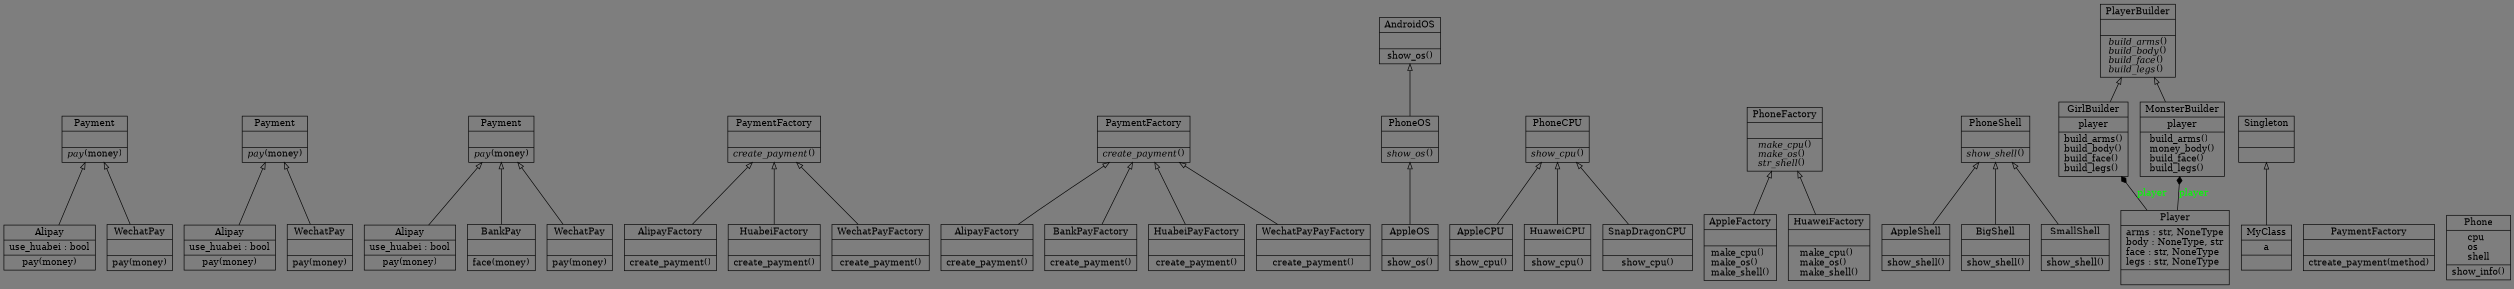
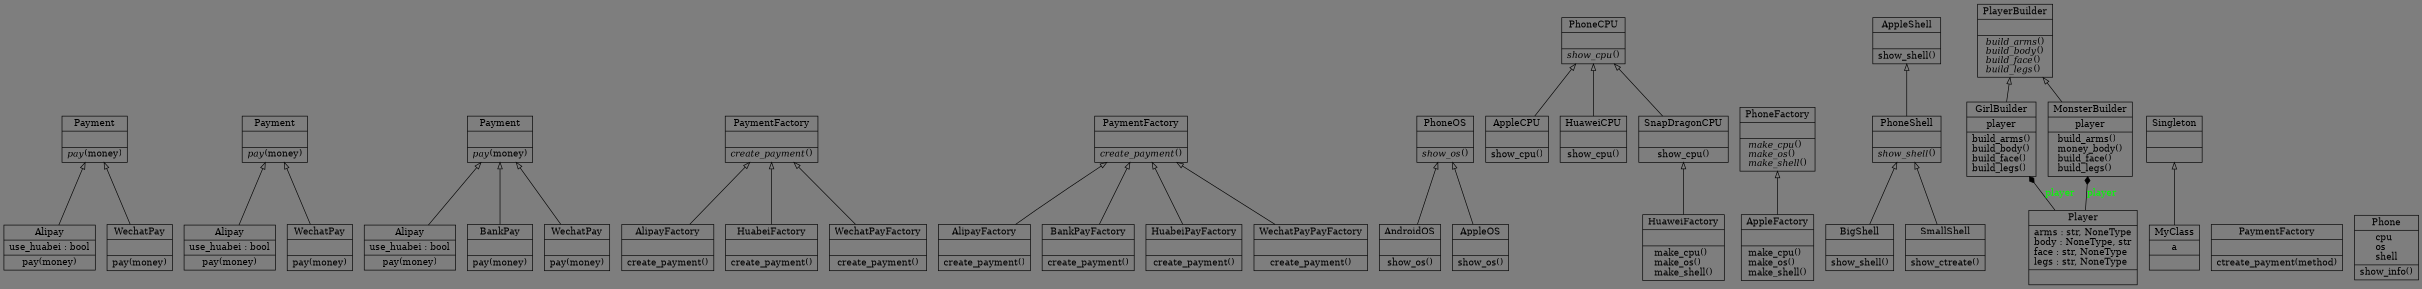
edge "PhoneOS" -> "AndroidOS": reversed
node "PhoneFactory": text "str_shell" -> "make_shell"
edge "HuaweiFactory" -> "PhoneFactory": now "HuaweiFactory" -> "SnapDragonCPU"
edge "AppleShell" -> "PhoneShell": reversed
node "BankPay": text "face(money)" -> "pay(money)"
node "SmallShell": text "show_shell()" -> "show_ctreate()"
